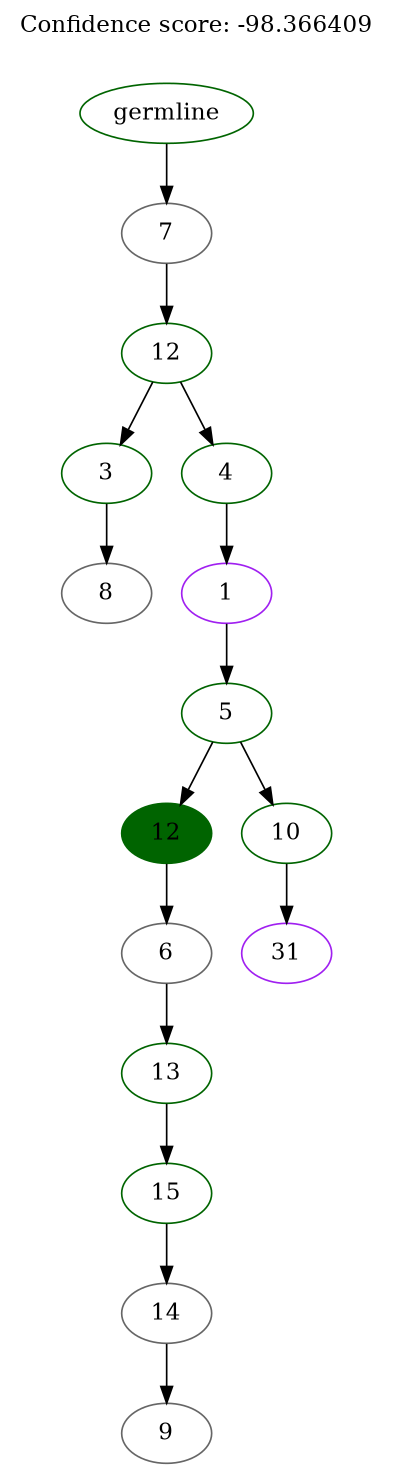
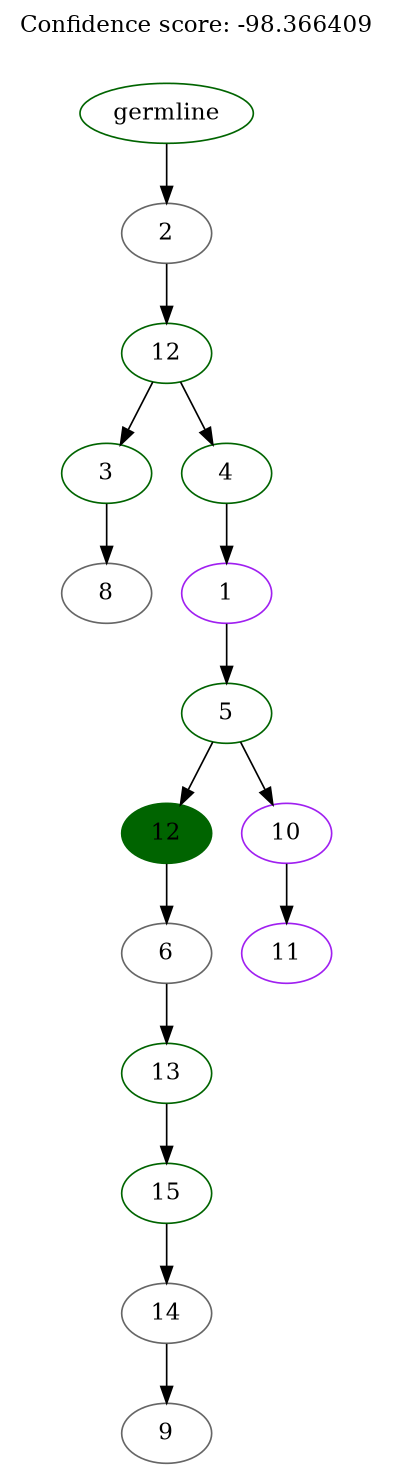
node "7": label "7" -> "2"
node "10": color darkgreen -> purple
node "31": label "31" -> "11"
